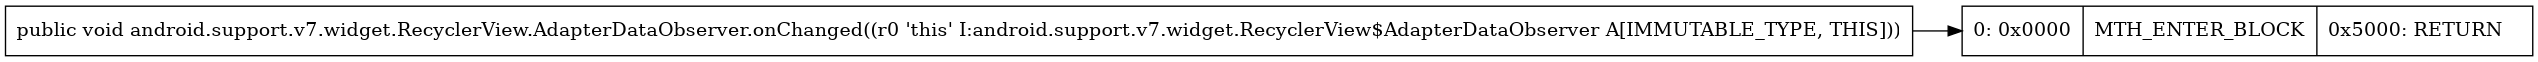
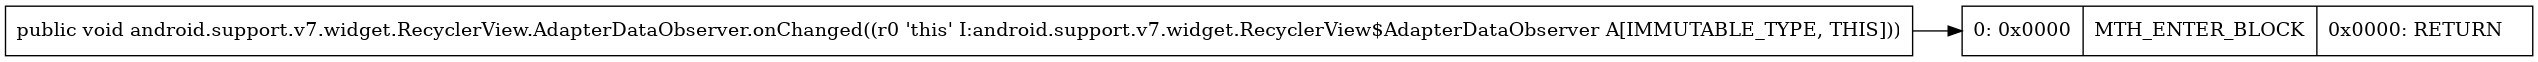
node "0: 0x0000": text "0x5000: RETURN" -> "0x0000: RETURN"
